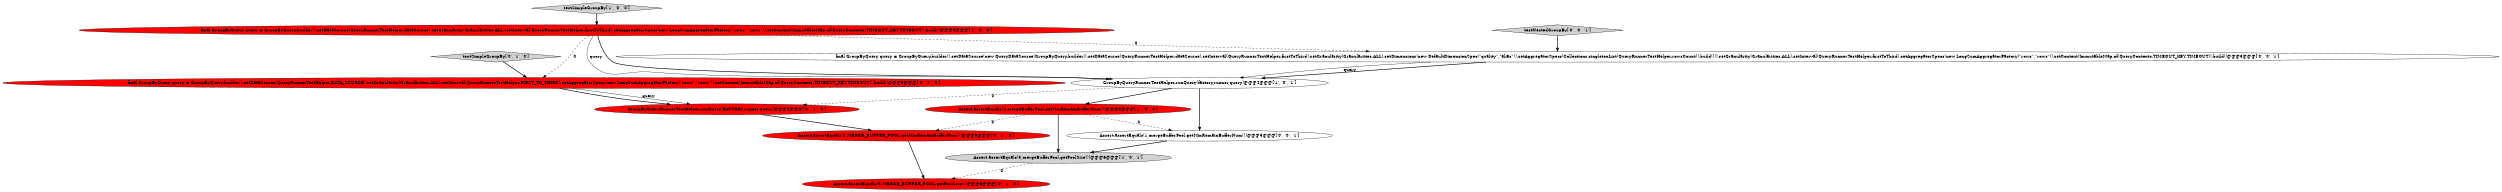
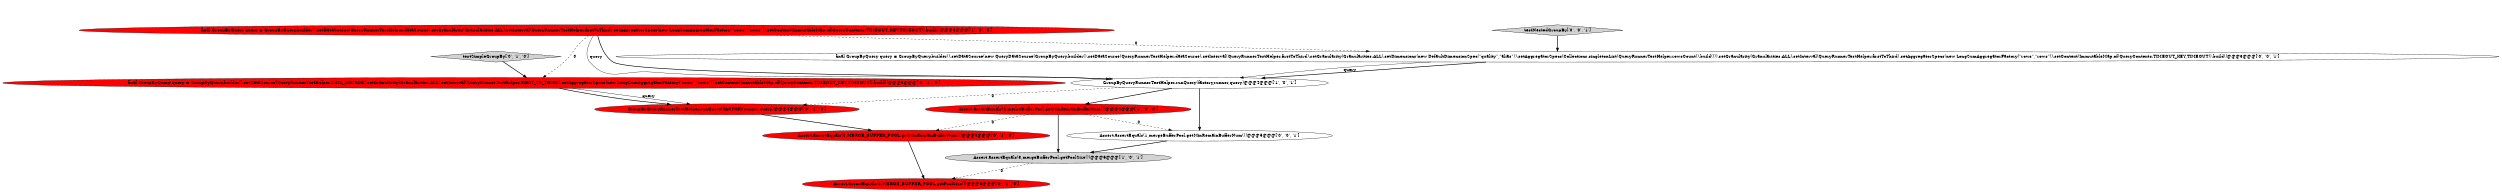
node "testSimpleGroupBy['1', '0', '0']": removed
